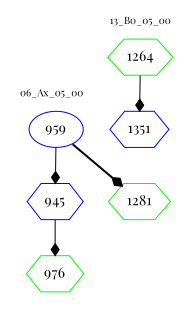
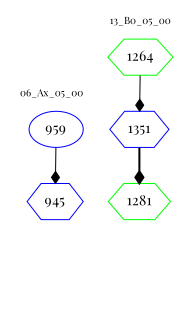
edge "959" -> "1281": now "1351" -> "1281"
node "976": removed
